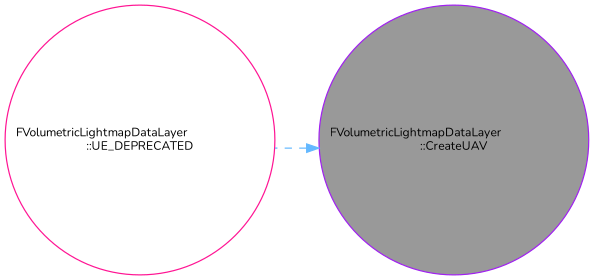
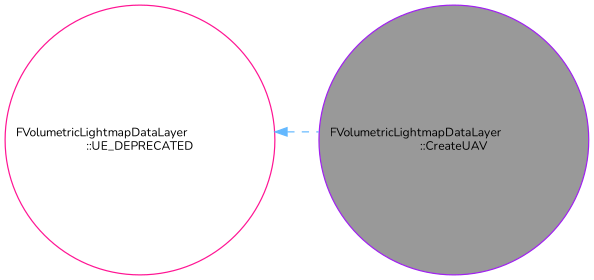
edge "FVolumetricLightmapDataLayer ::UE_DEPRECATED" -> "FVolumetricLightmapDataLayer ::CreateUAV": reversed
